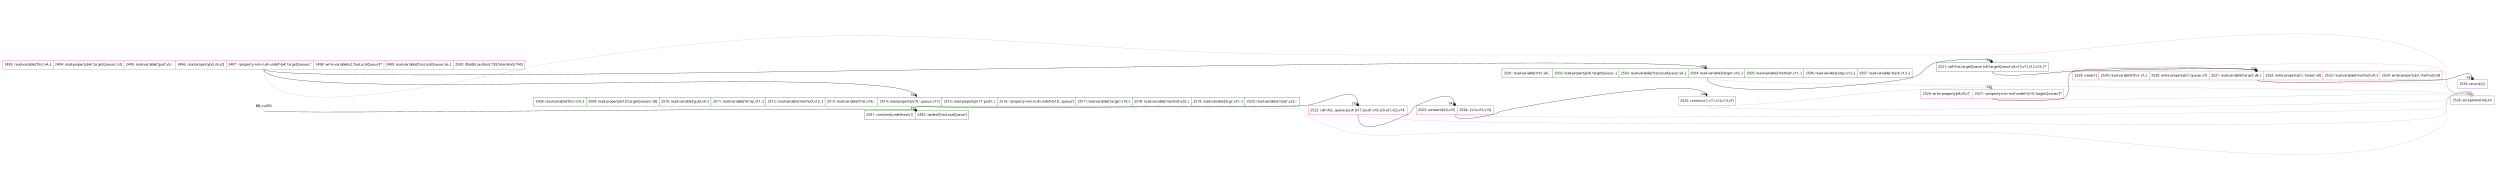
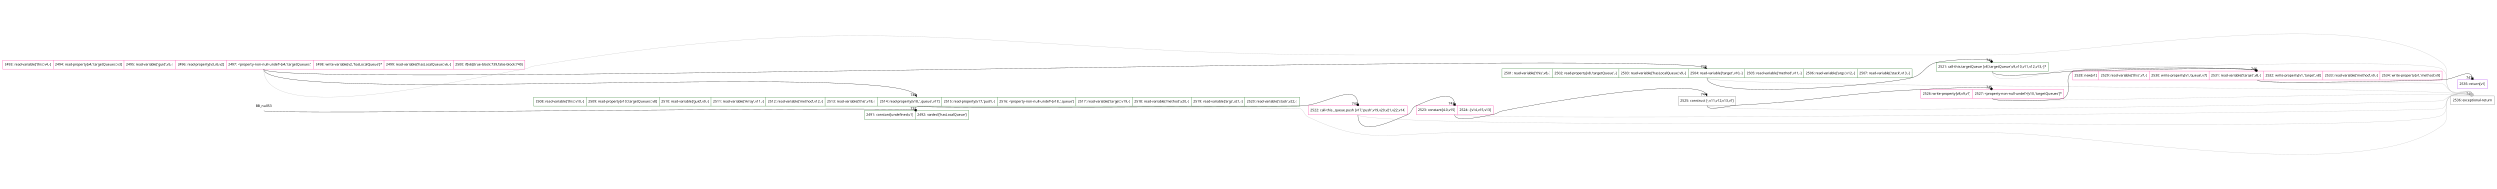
edge "2525: construct [-,v11,v12,v13,v7]" -> "2526: write-property[v8,v9,v7]": color gray -> black
